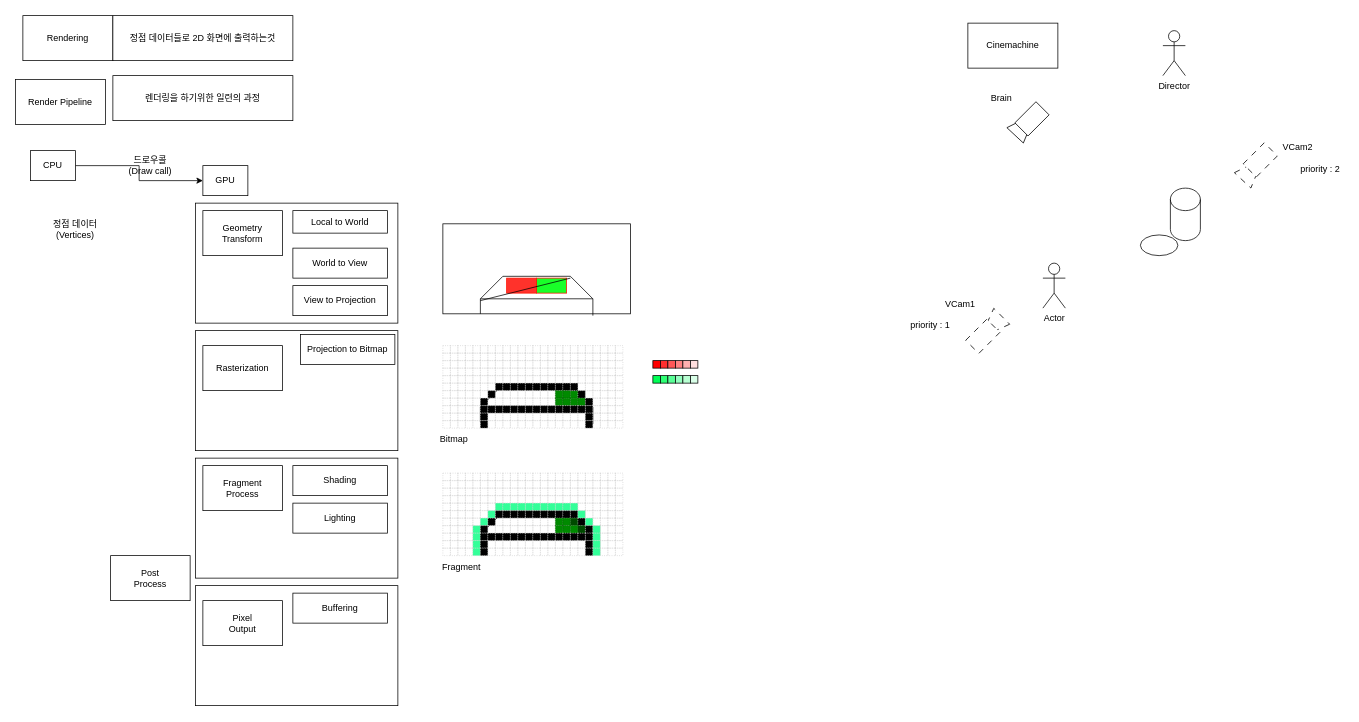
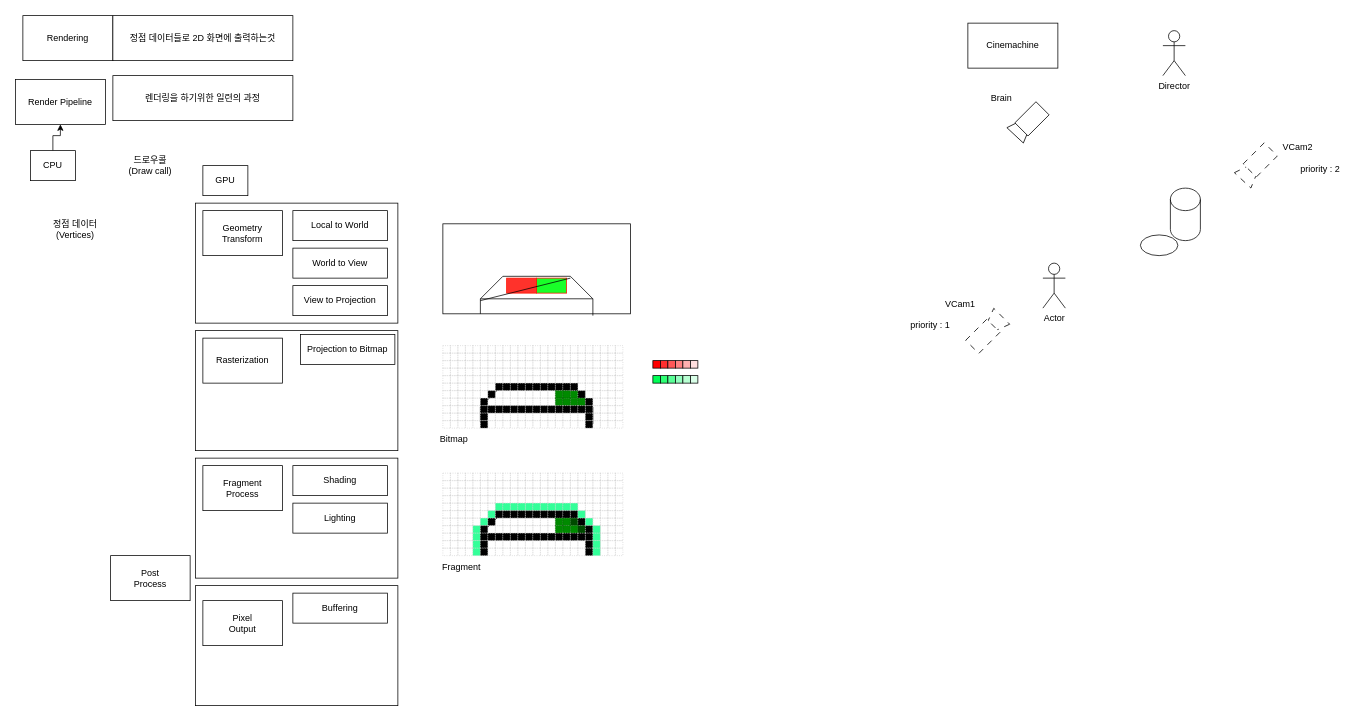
edge "CPU" -> "GPU": now "CPU" -> "Render Pipeline"
node "Local to World": size 95x23 -> 95x30
node "Rasterization": moved (243, 368) -> (243, 360)
